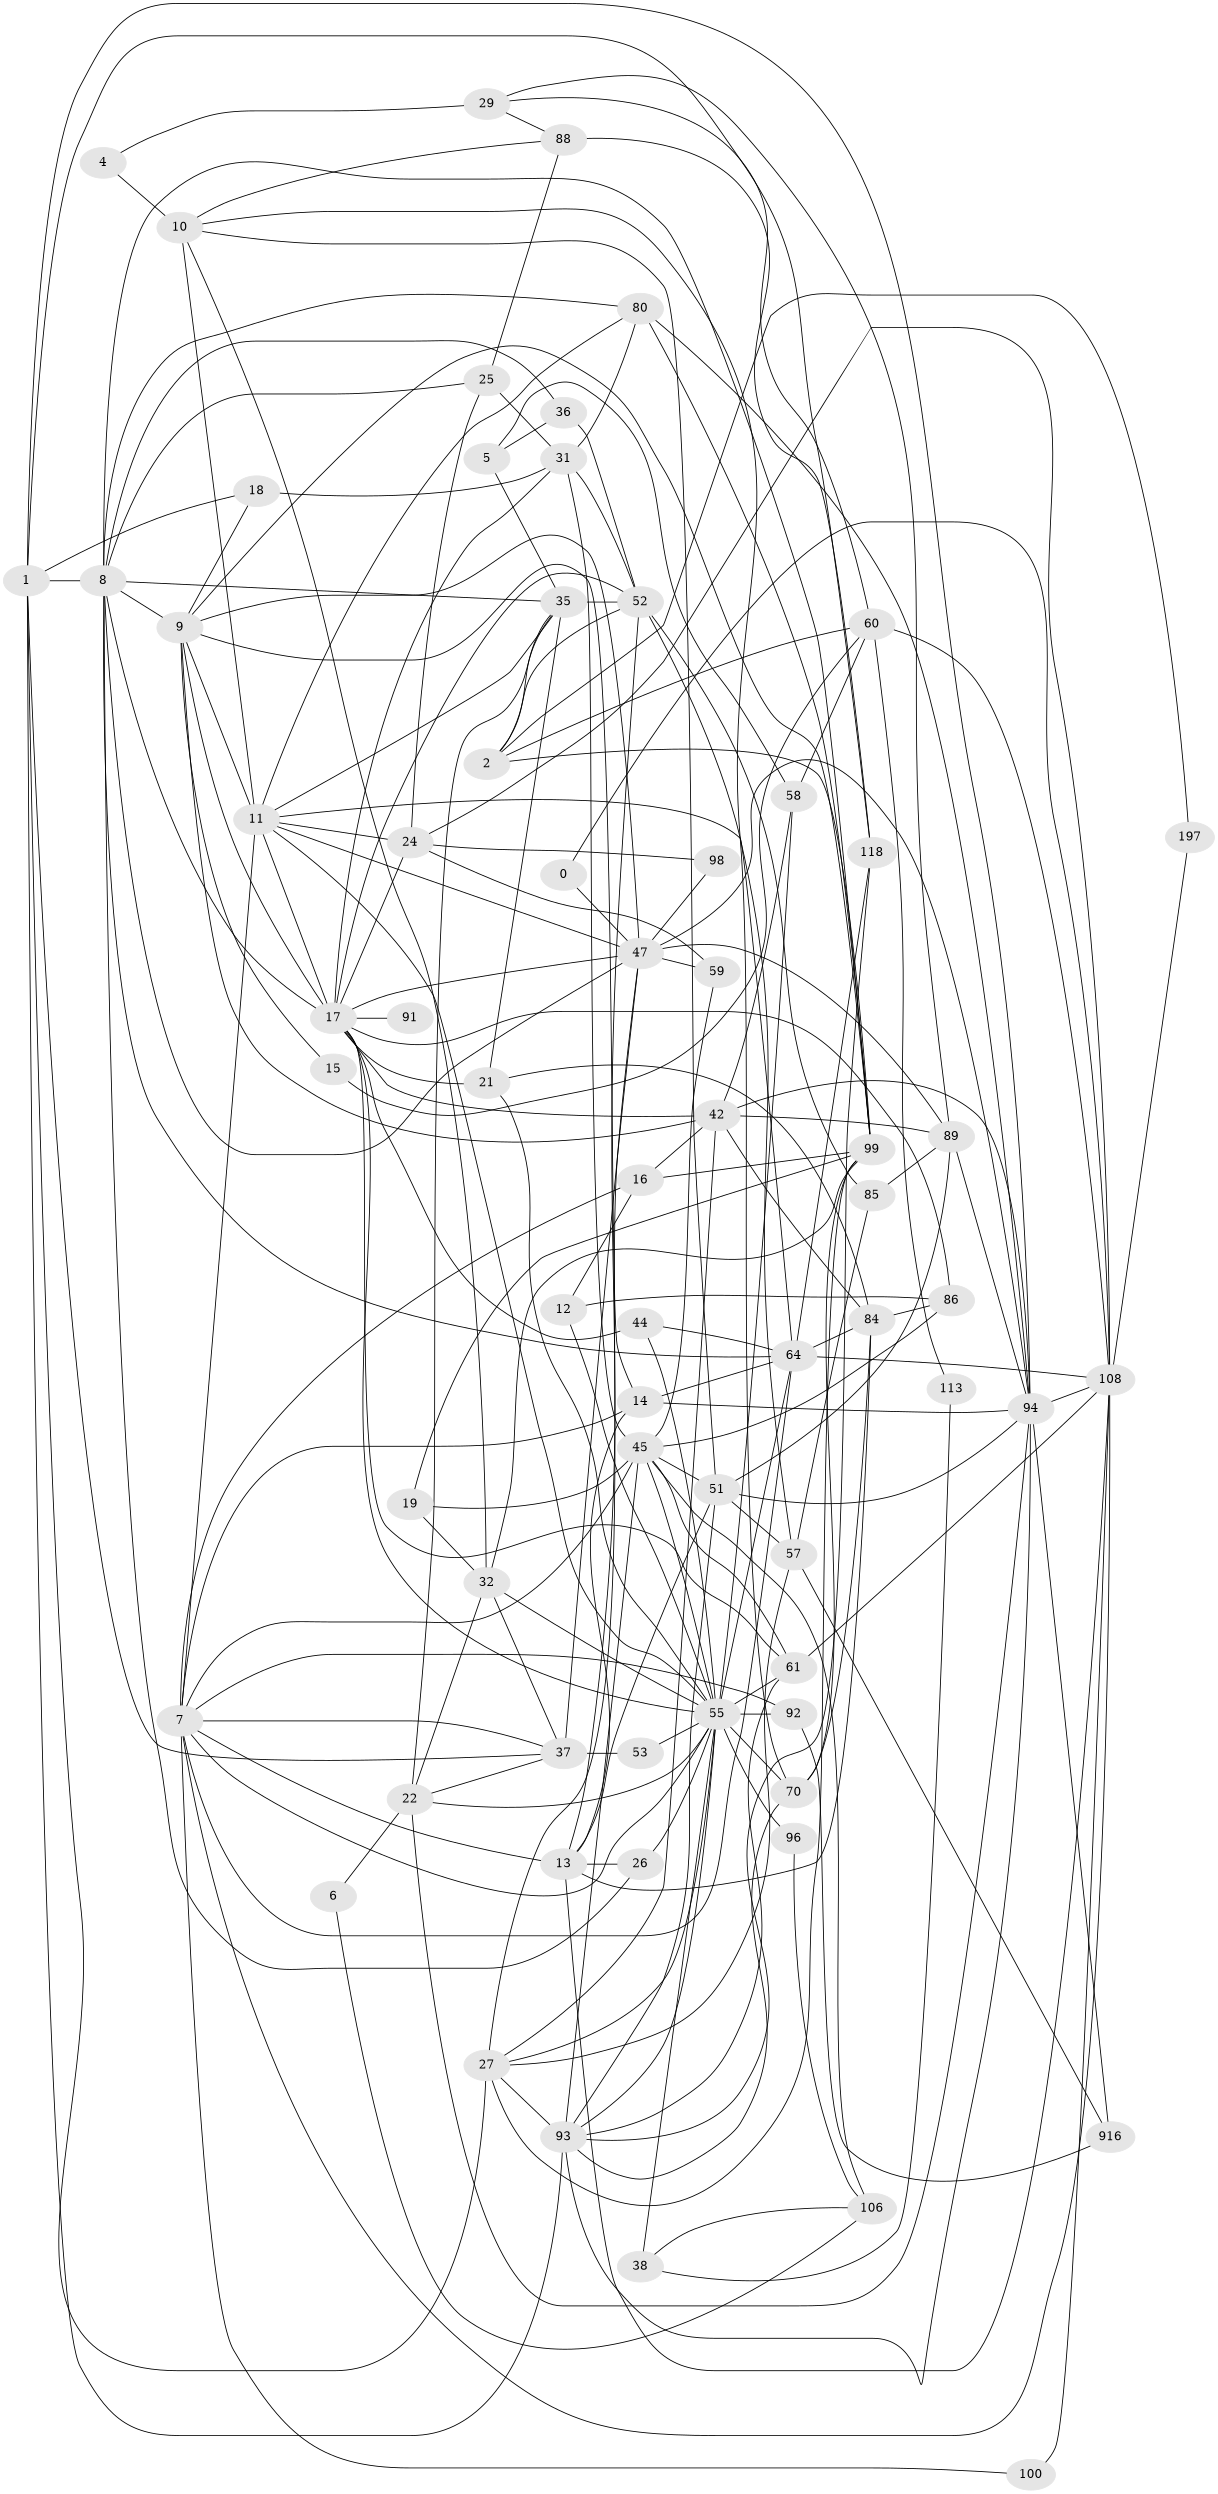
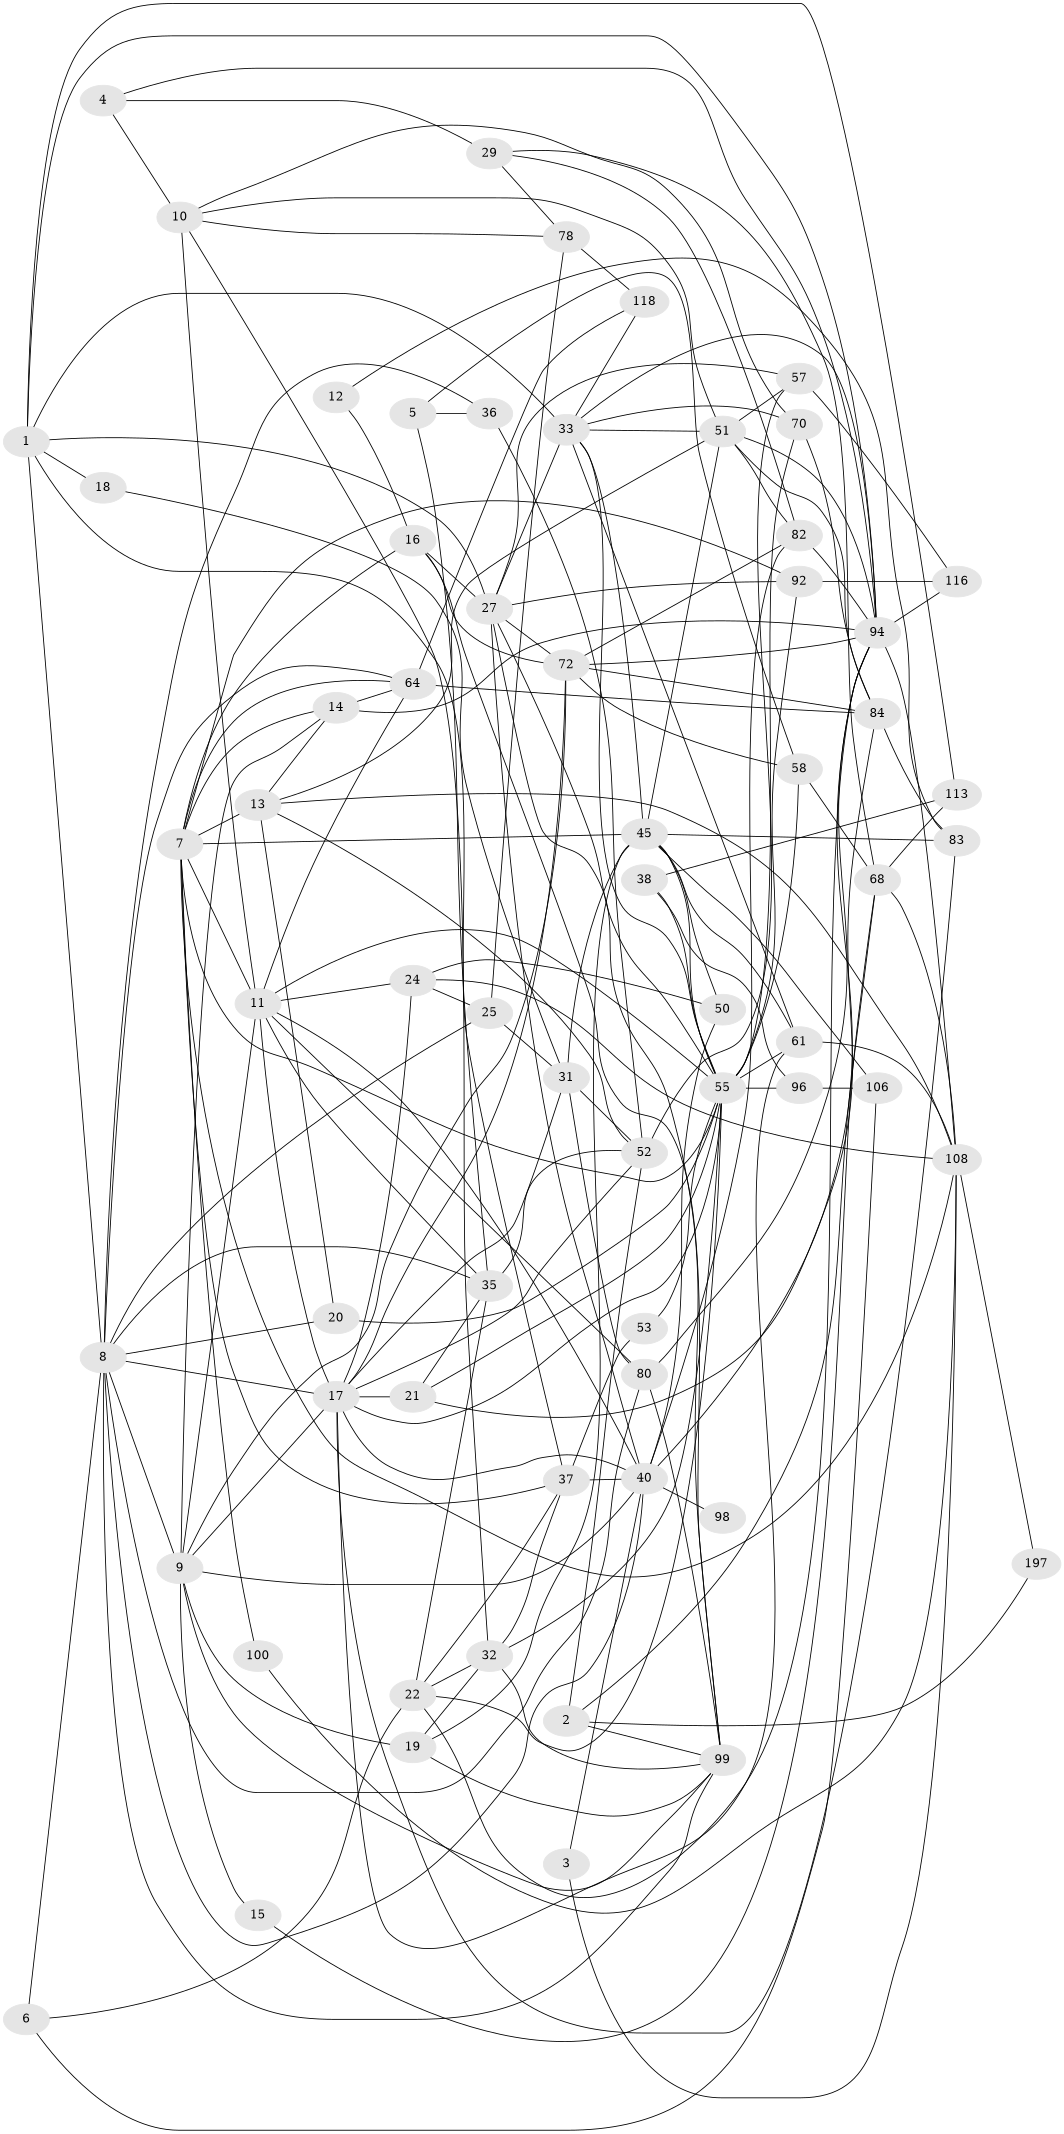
edge "1" -- "118": now "1" -- "113"
edge "4" -- "94": added
node "88": label "88" -> "78"
edge "18" -- "9": now "19" -- "9"
edge "16" -- "27": added
edge "92" -- "27": added
node "60": label "60" -> "68"
edge "35" -- "2": removed
edge "24" -- "98": removed
node "0": label "0" -> "3"
node "47": label "47" -> "40"
node "59": label "59" -> "50"
node "91": removed
node "42": label "42" -> "72"
node "89": label "89" -> "82"
node "85": removed
node "86": label "86" -> "83"
node "44": removed
edge "64" -- "108": removed
edge "64" -- "55": removed
edge "99" -- "70": removed
edge "12" -- "55": removed
edge "8" -- "6": added
edge "84" -- "13": now "84" -- "51"
node "26": label "26" -> "20"
node "93": label "93" -> "33"
node "916": label "916" -> "116"
edge "106" -- "38": now "96" -- "38"
